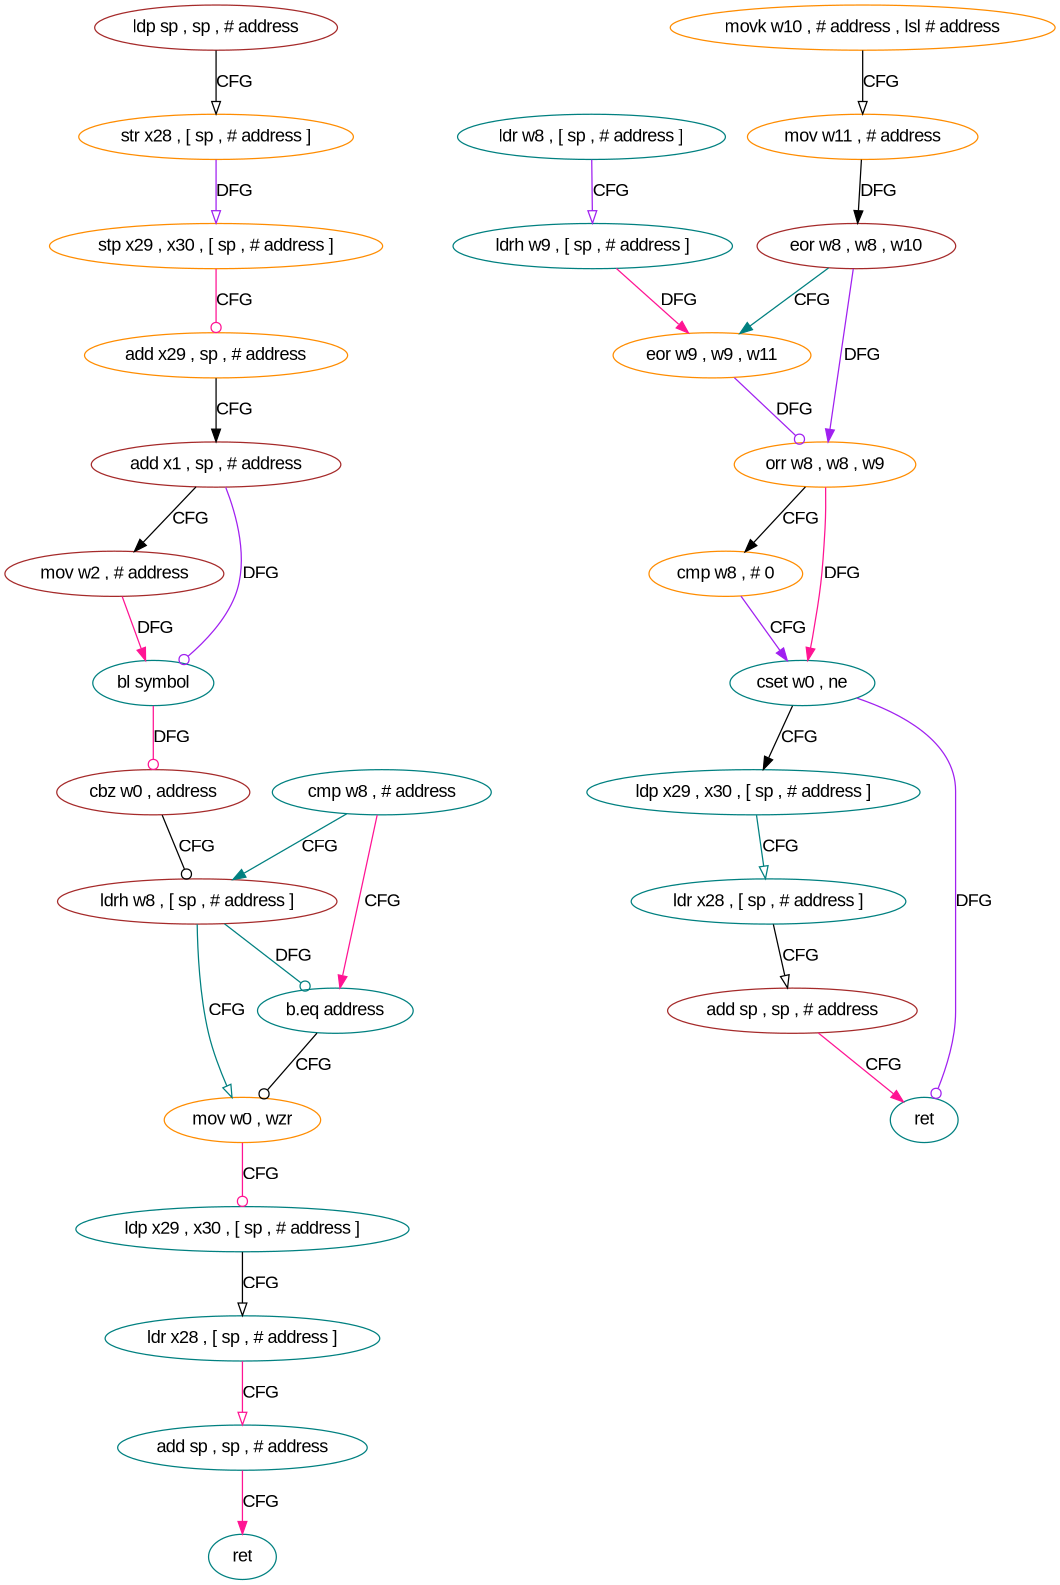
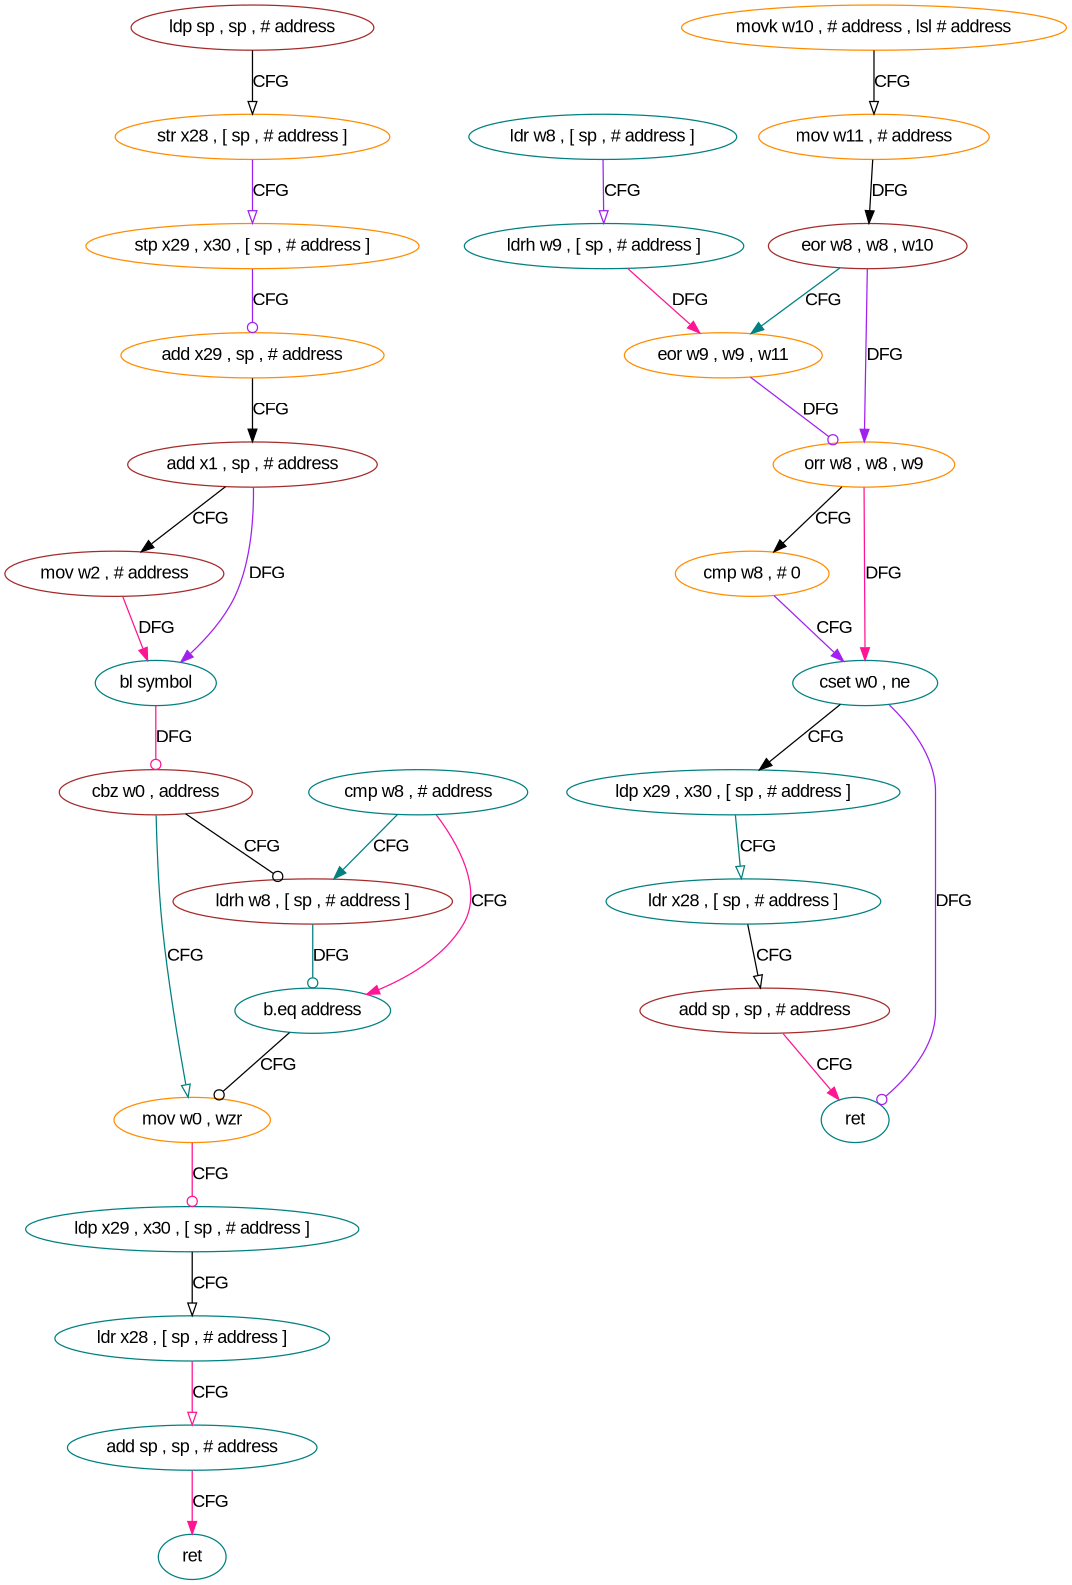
edge "str x28 , [ sp , # address ]" -> "stp x29 , x30 , [ sp , # address ]": label "DFG" -> "CFG"
edge "stp x29 , x30 , [ sp , # address ]" -> "add x29 , sp , # address": color deeppink -> purple
edge "add x1 , sp , # address" -> "bl symbol": arrowhead odot -> normal
edge "ldrh w8 , [ sp , # address ]" -> "mov w0 , wzr": now "cbz w0 , address" -> "mov w0 , wzr"
